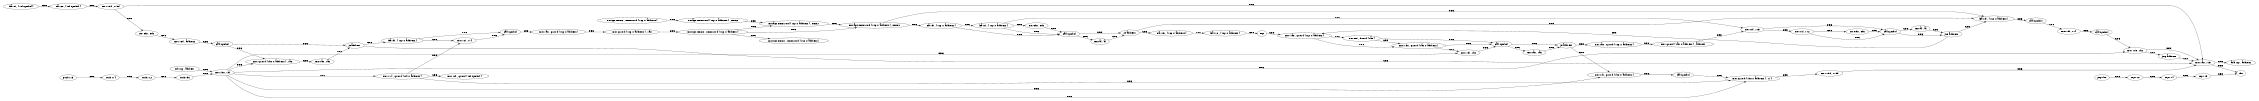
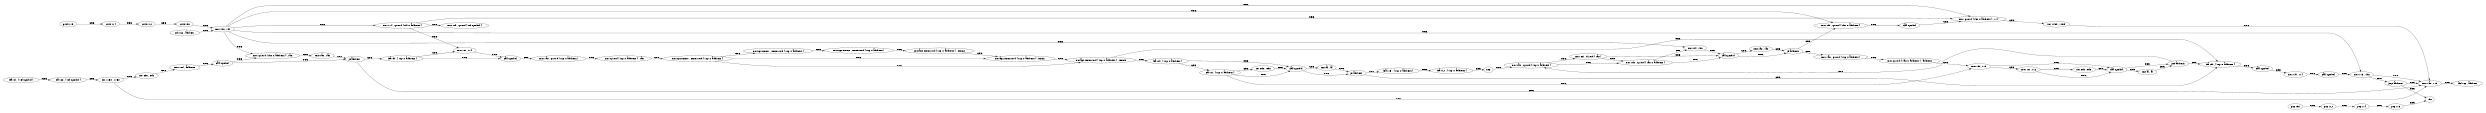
edge "movups xmm1 , xmmword [ rsp + address ]" -> "movups xmm2 , xmmword [ rsp + address ]": added, label "CFG"
edge "mov rax , r15" -> "rbx": now "jmp address" -> "rbx"
